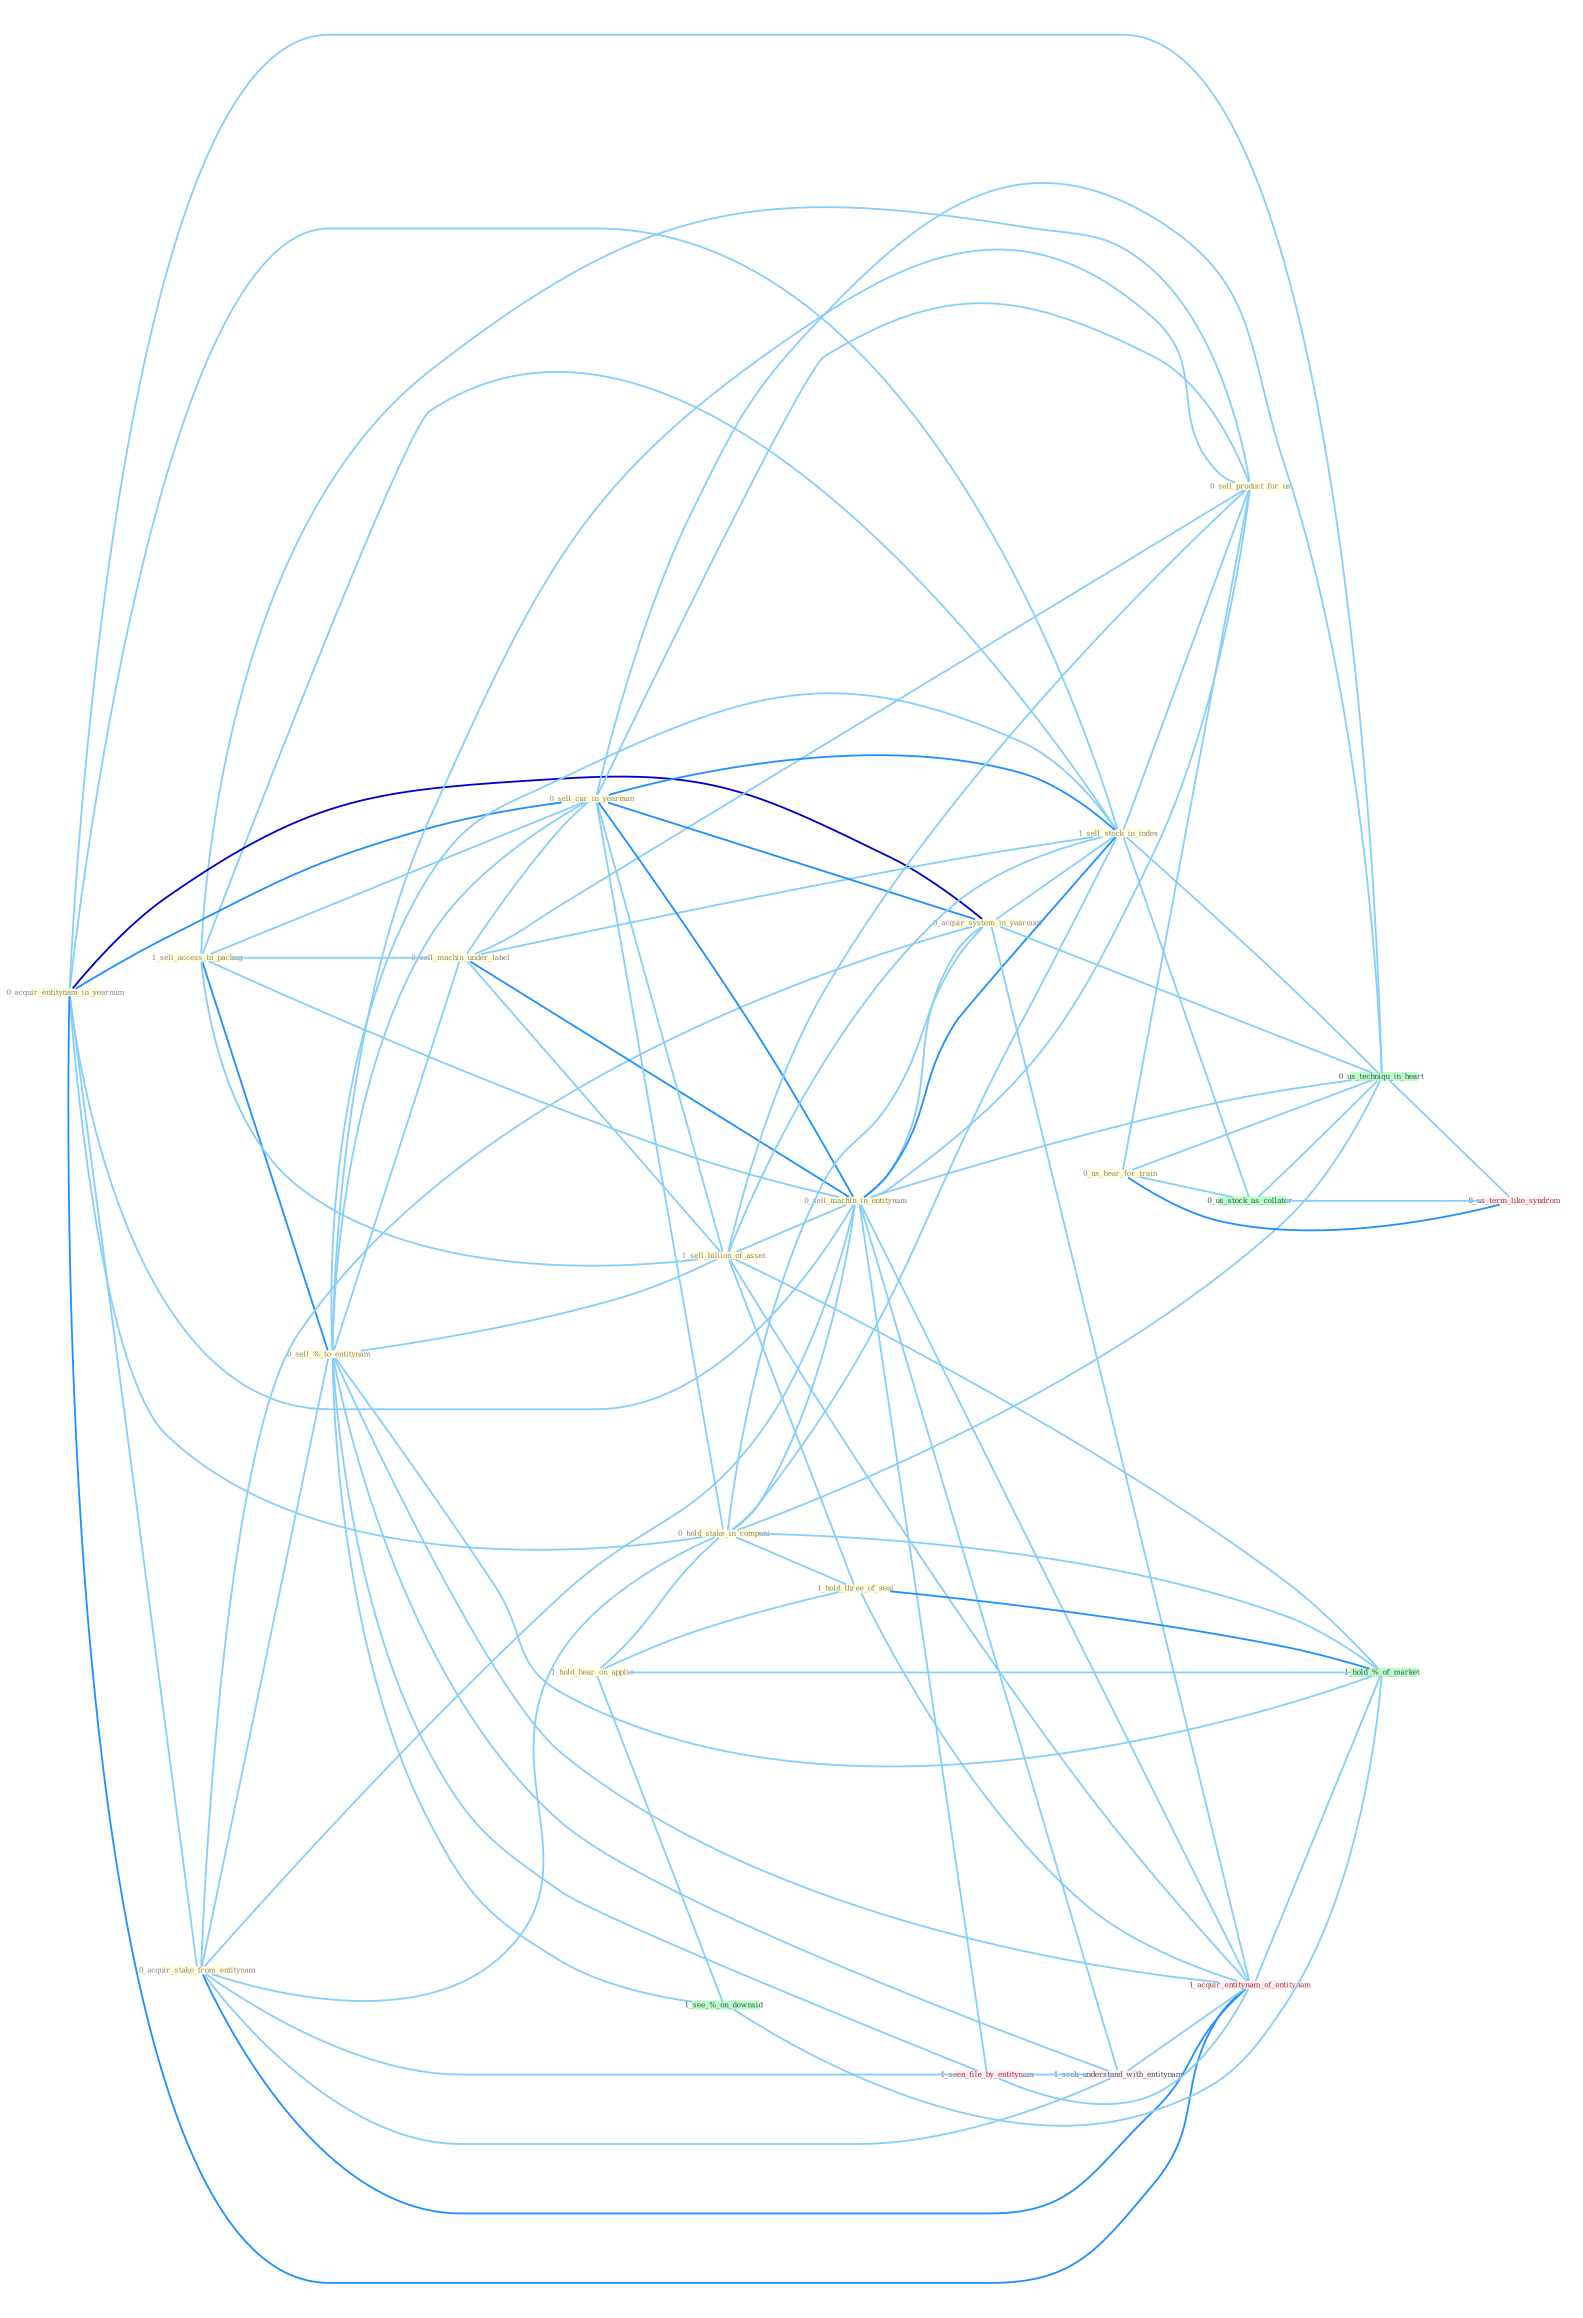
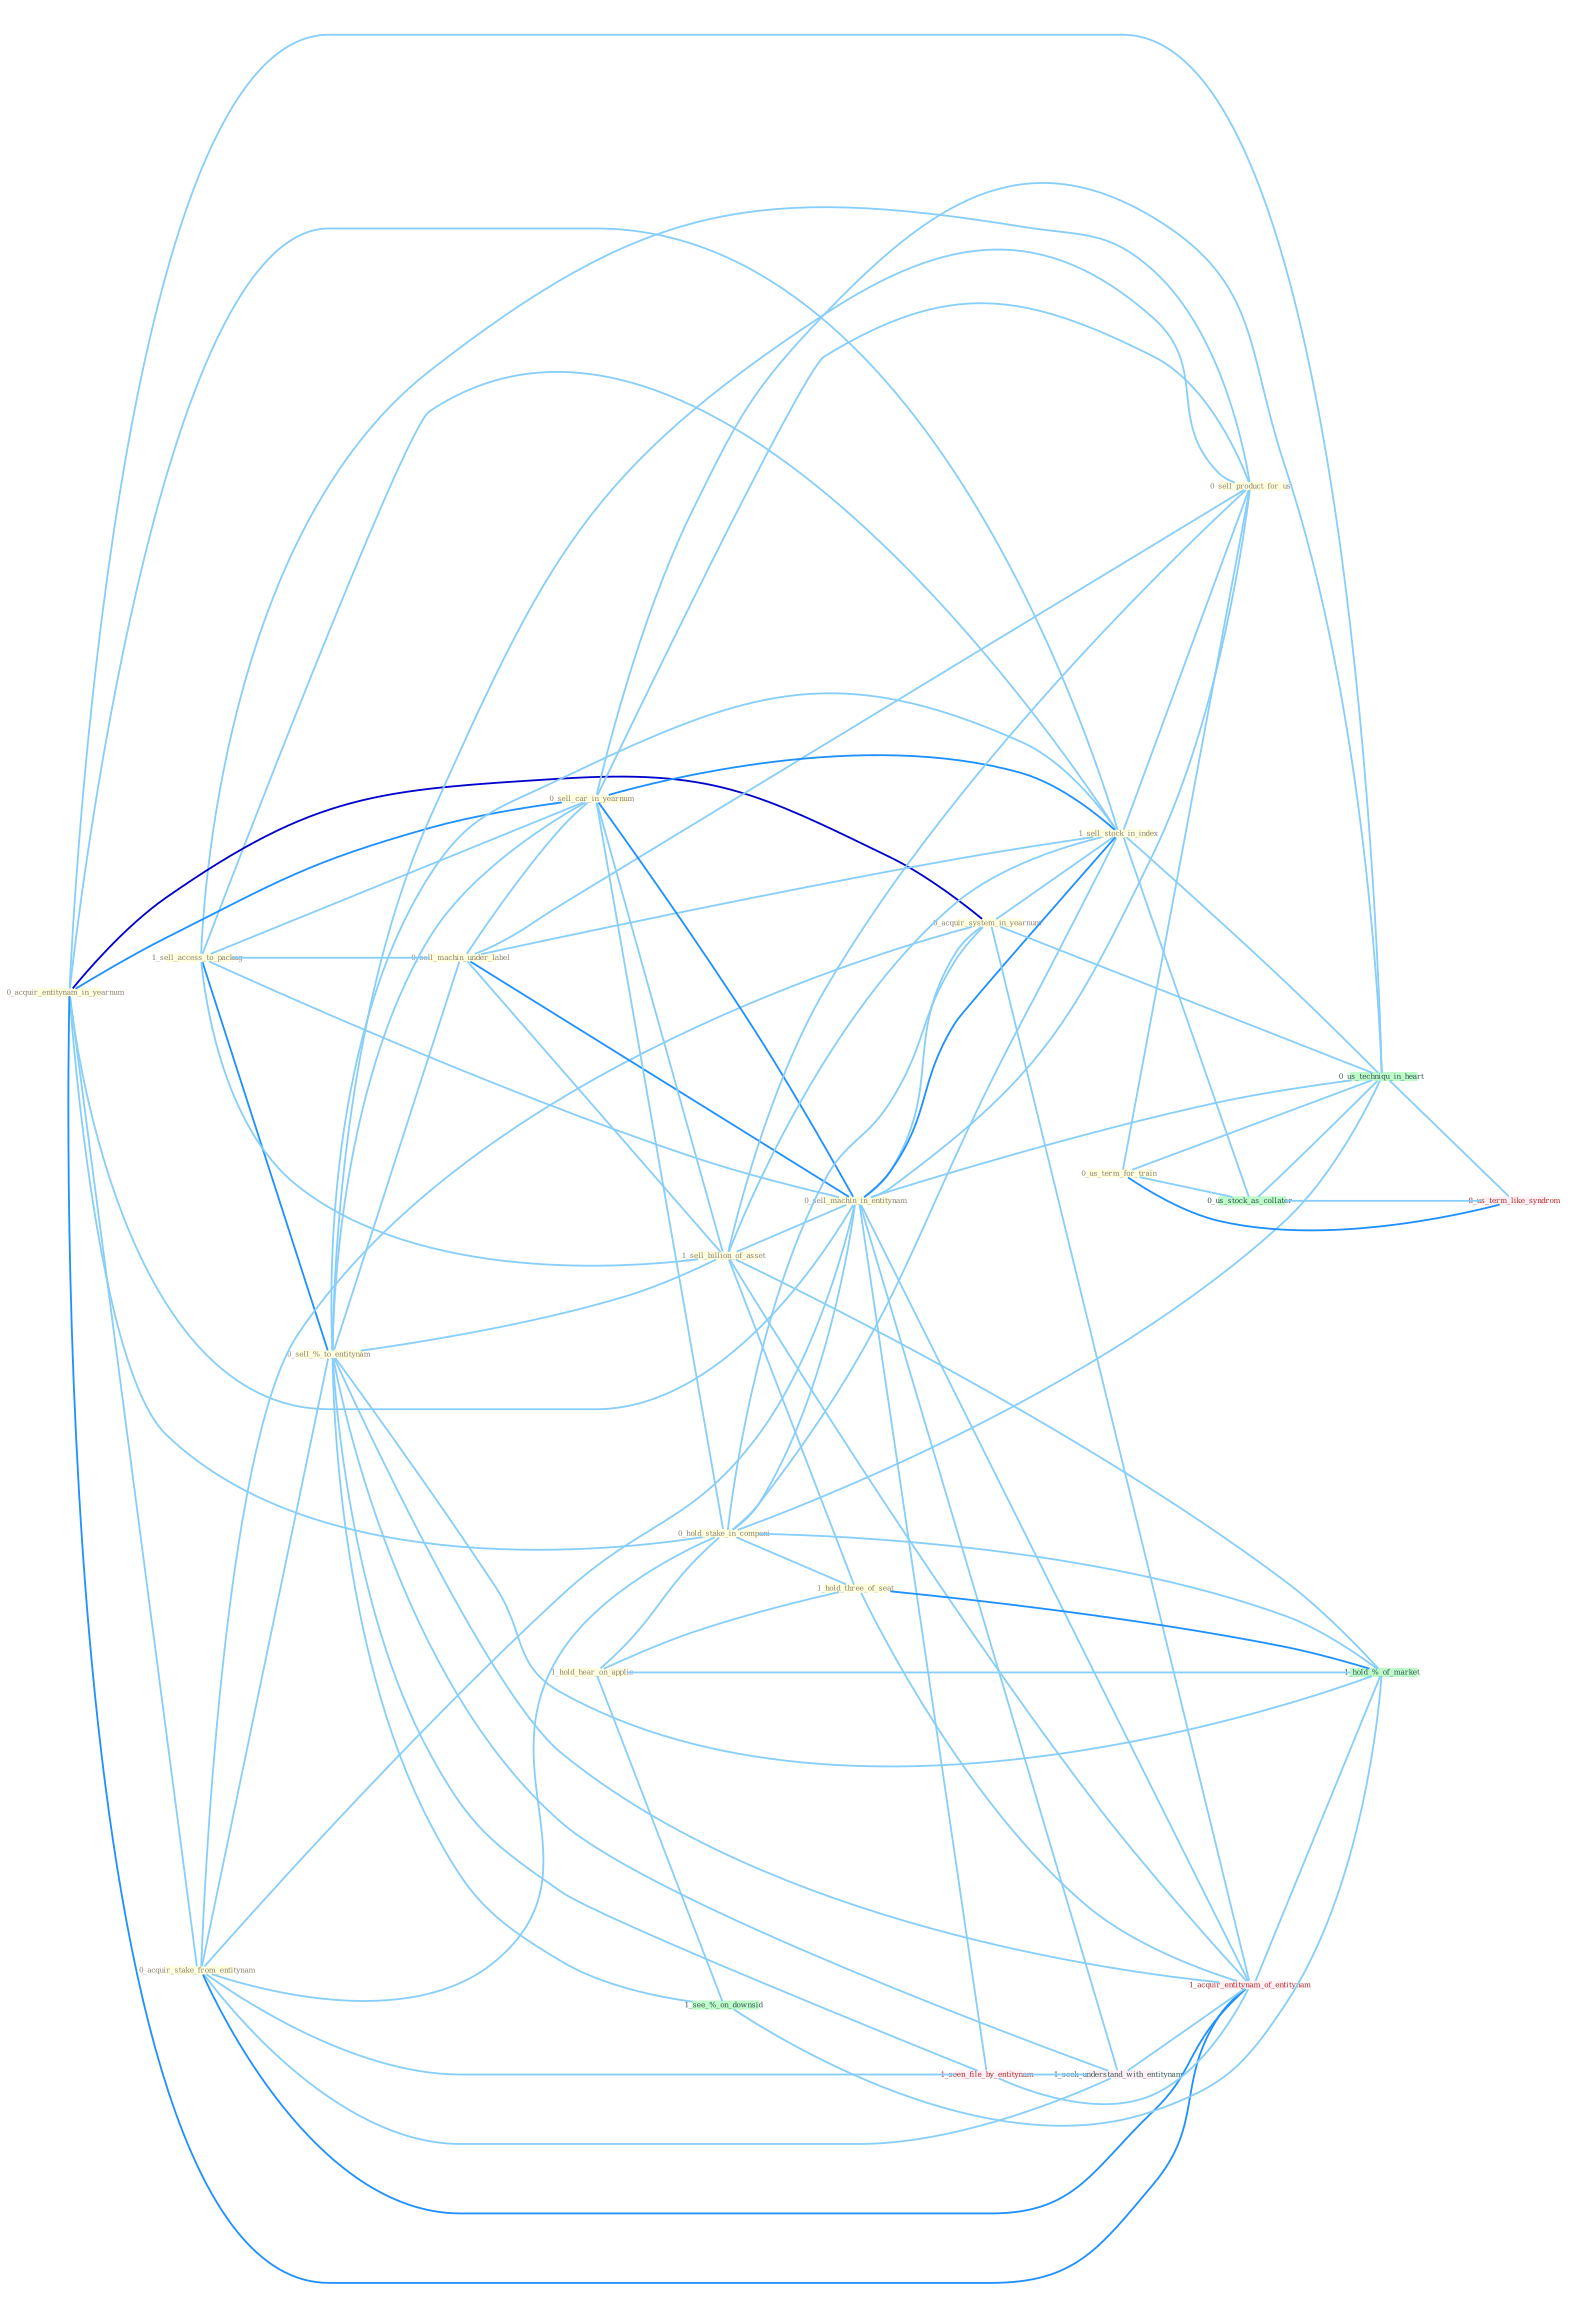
edge "0_sell_car_in_yearnum" -- "0_acquir_system_in_yearnum": removed
node "0_us_hear_for_train": label "0_us_hear_for_train" -> "0_us_term_for_train"
